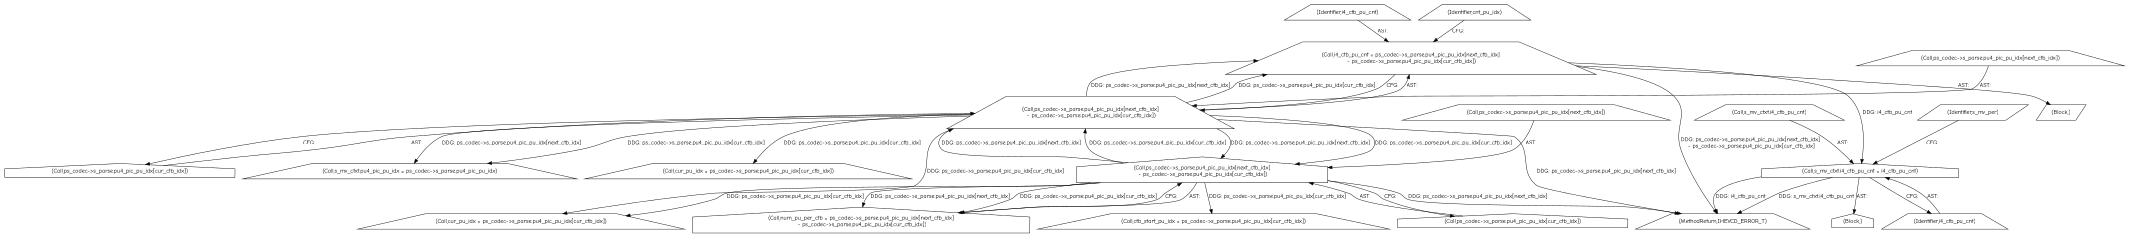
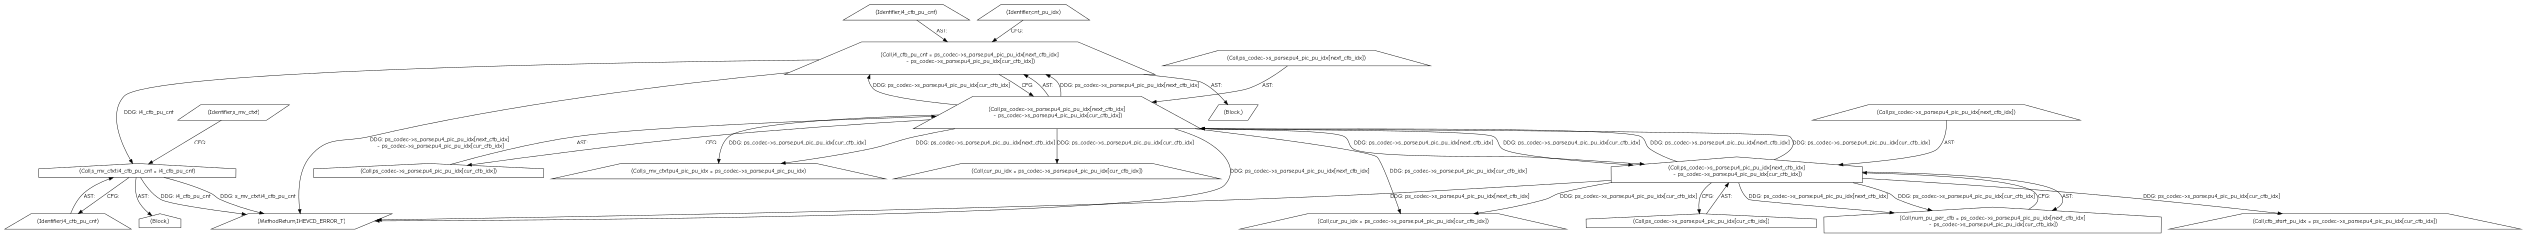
node "(Call,s_mv_ctxt.i4_ctb_pu_cnt)": removed
node "(Identifier,s_mv_per)": label "(Identifier,s_mv_per)" -> "(Identifier,s_mv_ctxt)"
node "(MethodReturn,IHEVCD_ERROR_T)": shape trapezium -> parallelogram
